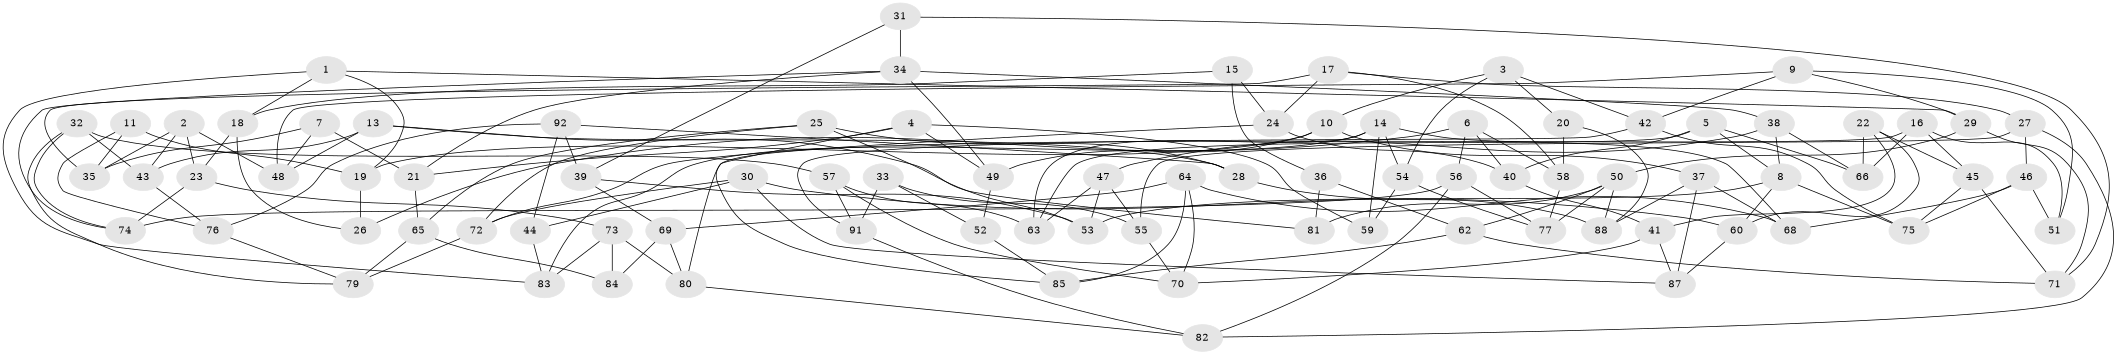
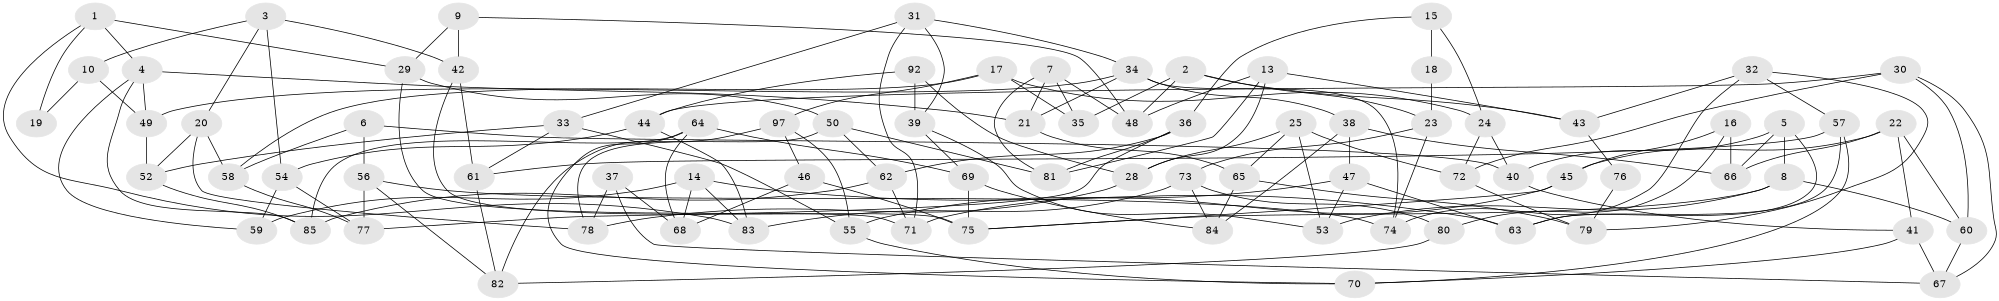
edge "31" -- "33": added
edge "1" -- "18": now "1" -- "4"
node "11": removed
edge "7" -- "81": added
node "27": label "27" -> "97"
edge "92" -- "76": removed
edge "20" -- "52": added
edge "38" -- "8": now "38" -- "84"
edge "14" -- "54": now "44" -- "54"
edge "10" -- "37": removed
edge "50" -- "77": now "36" -- "77"
node "26": removed
node "91": label "91" -> "61"
node "88": label "88" -> "78"
node "51": removed
edge "69" -- "80": now "69" -- "75"
node "87": label "87" -> "67"
